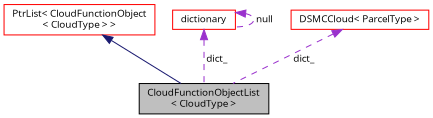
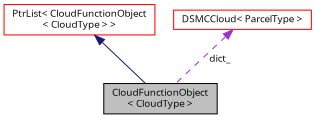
node "dictionary": removed
node "CloudFunctionObjectList < CloudType >": label "CloudFunctionObjectList < CloudType >" -> "CloudFunctionObject < CloudType >"
